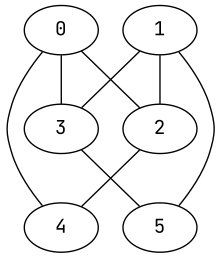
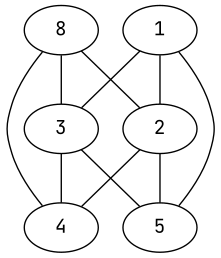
node "0": label "0" -> "8"
edge "3" -- "4": added
edge "2" -- "5": added
